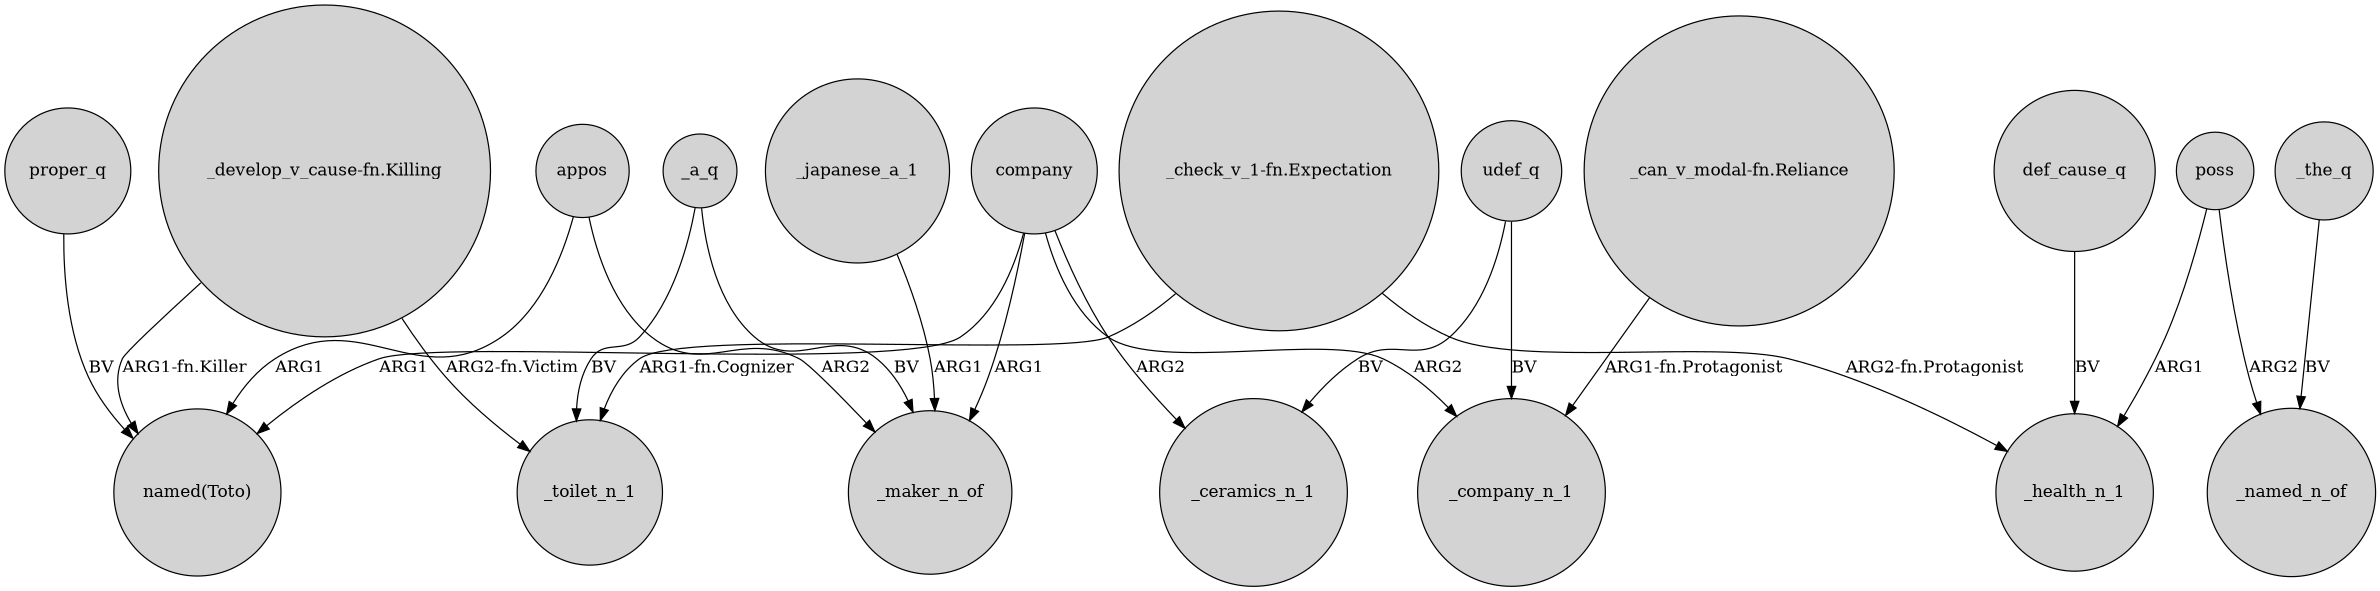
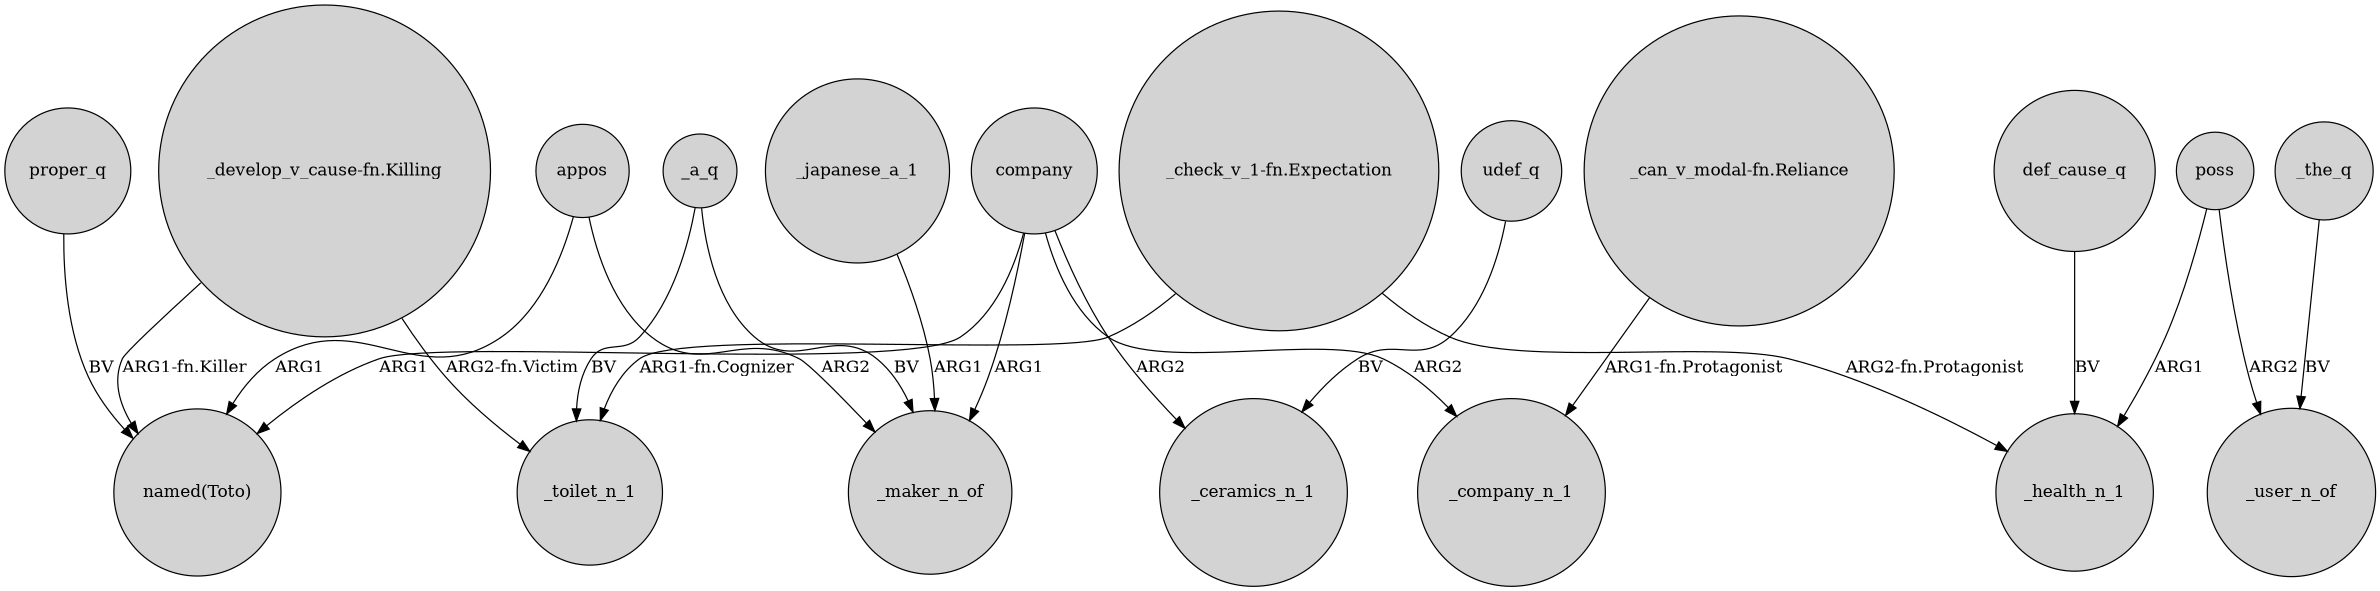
edge "udef_q" -> "_company_n_1": removed, label "BV"
node "_named_n_of": label "_named_n_of" -> "_user_n_of"
